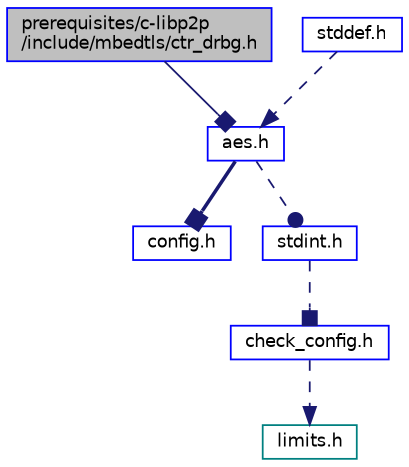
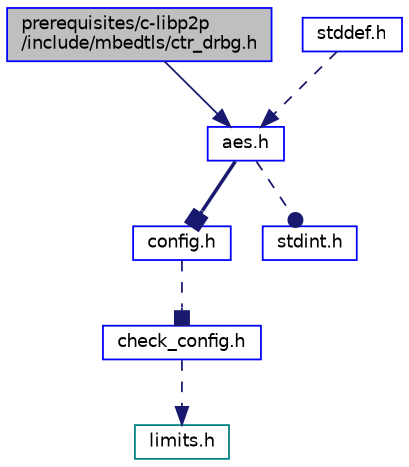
edge "prerequisites/c-libp2p /include/mbedtls/ctr_drbg.h" -> "aes.h": arrowhead box -> normal
edge "stdint.h" -> "check_config.h": now "config.h" -> "check_config.h"
